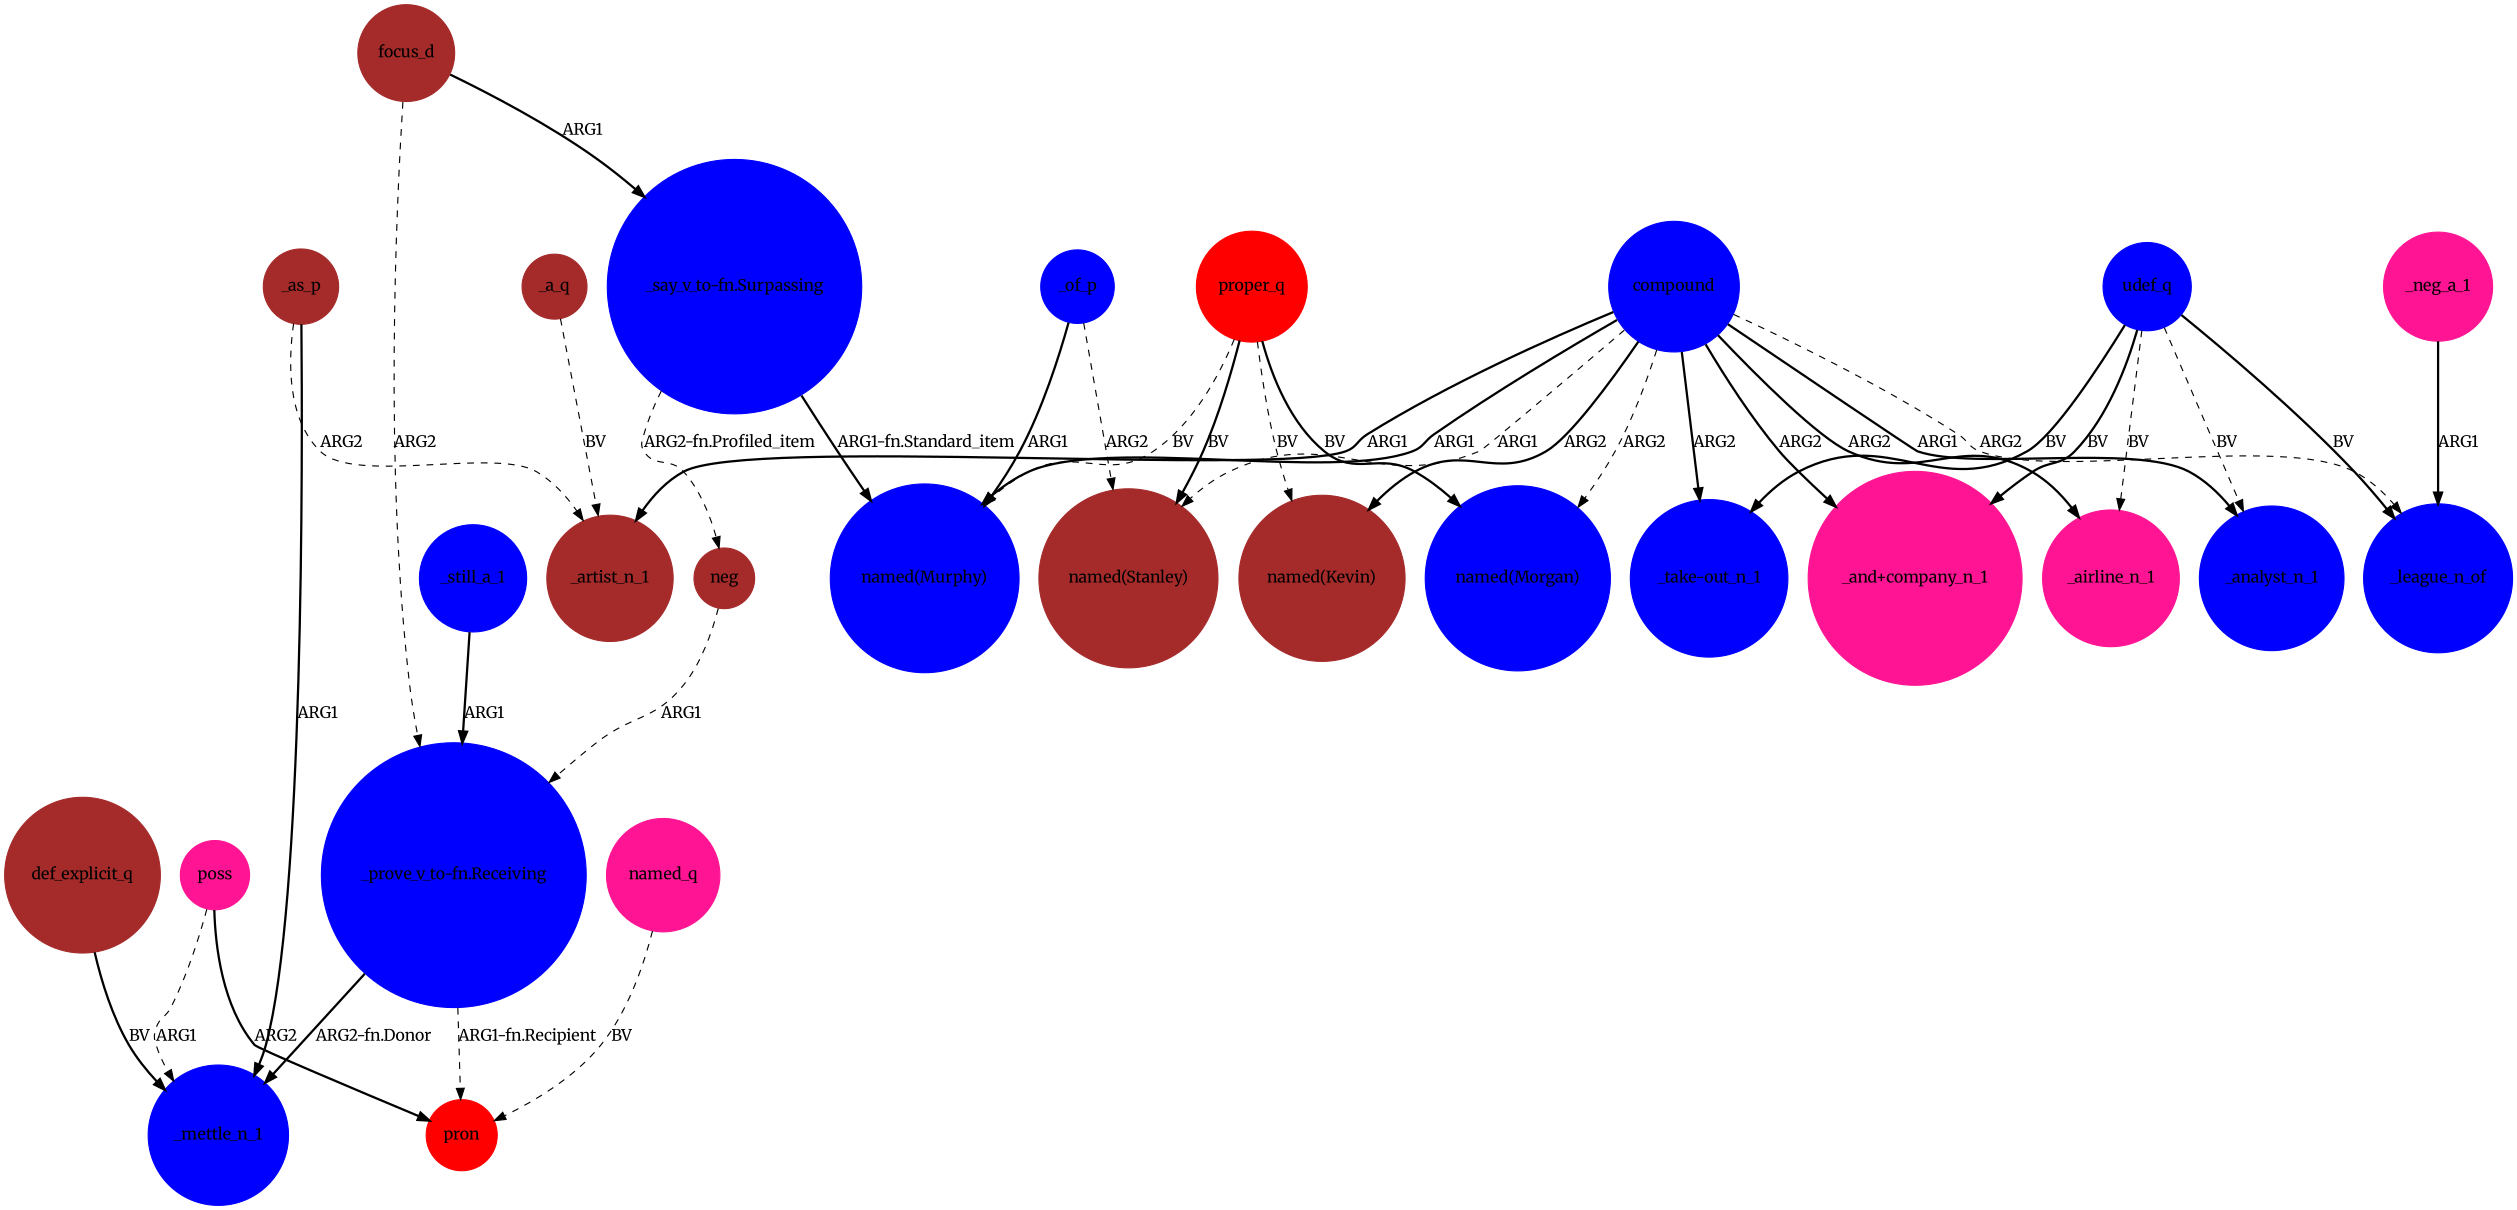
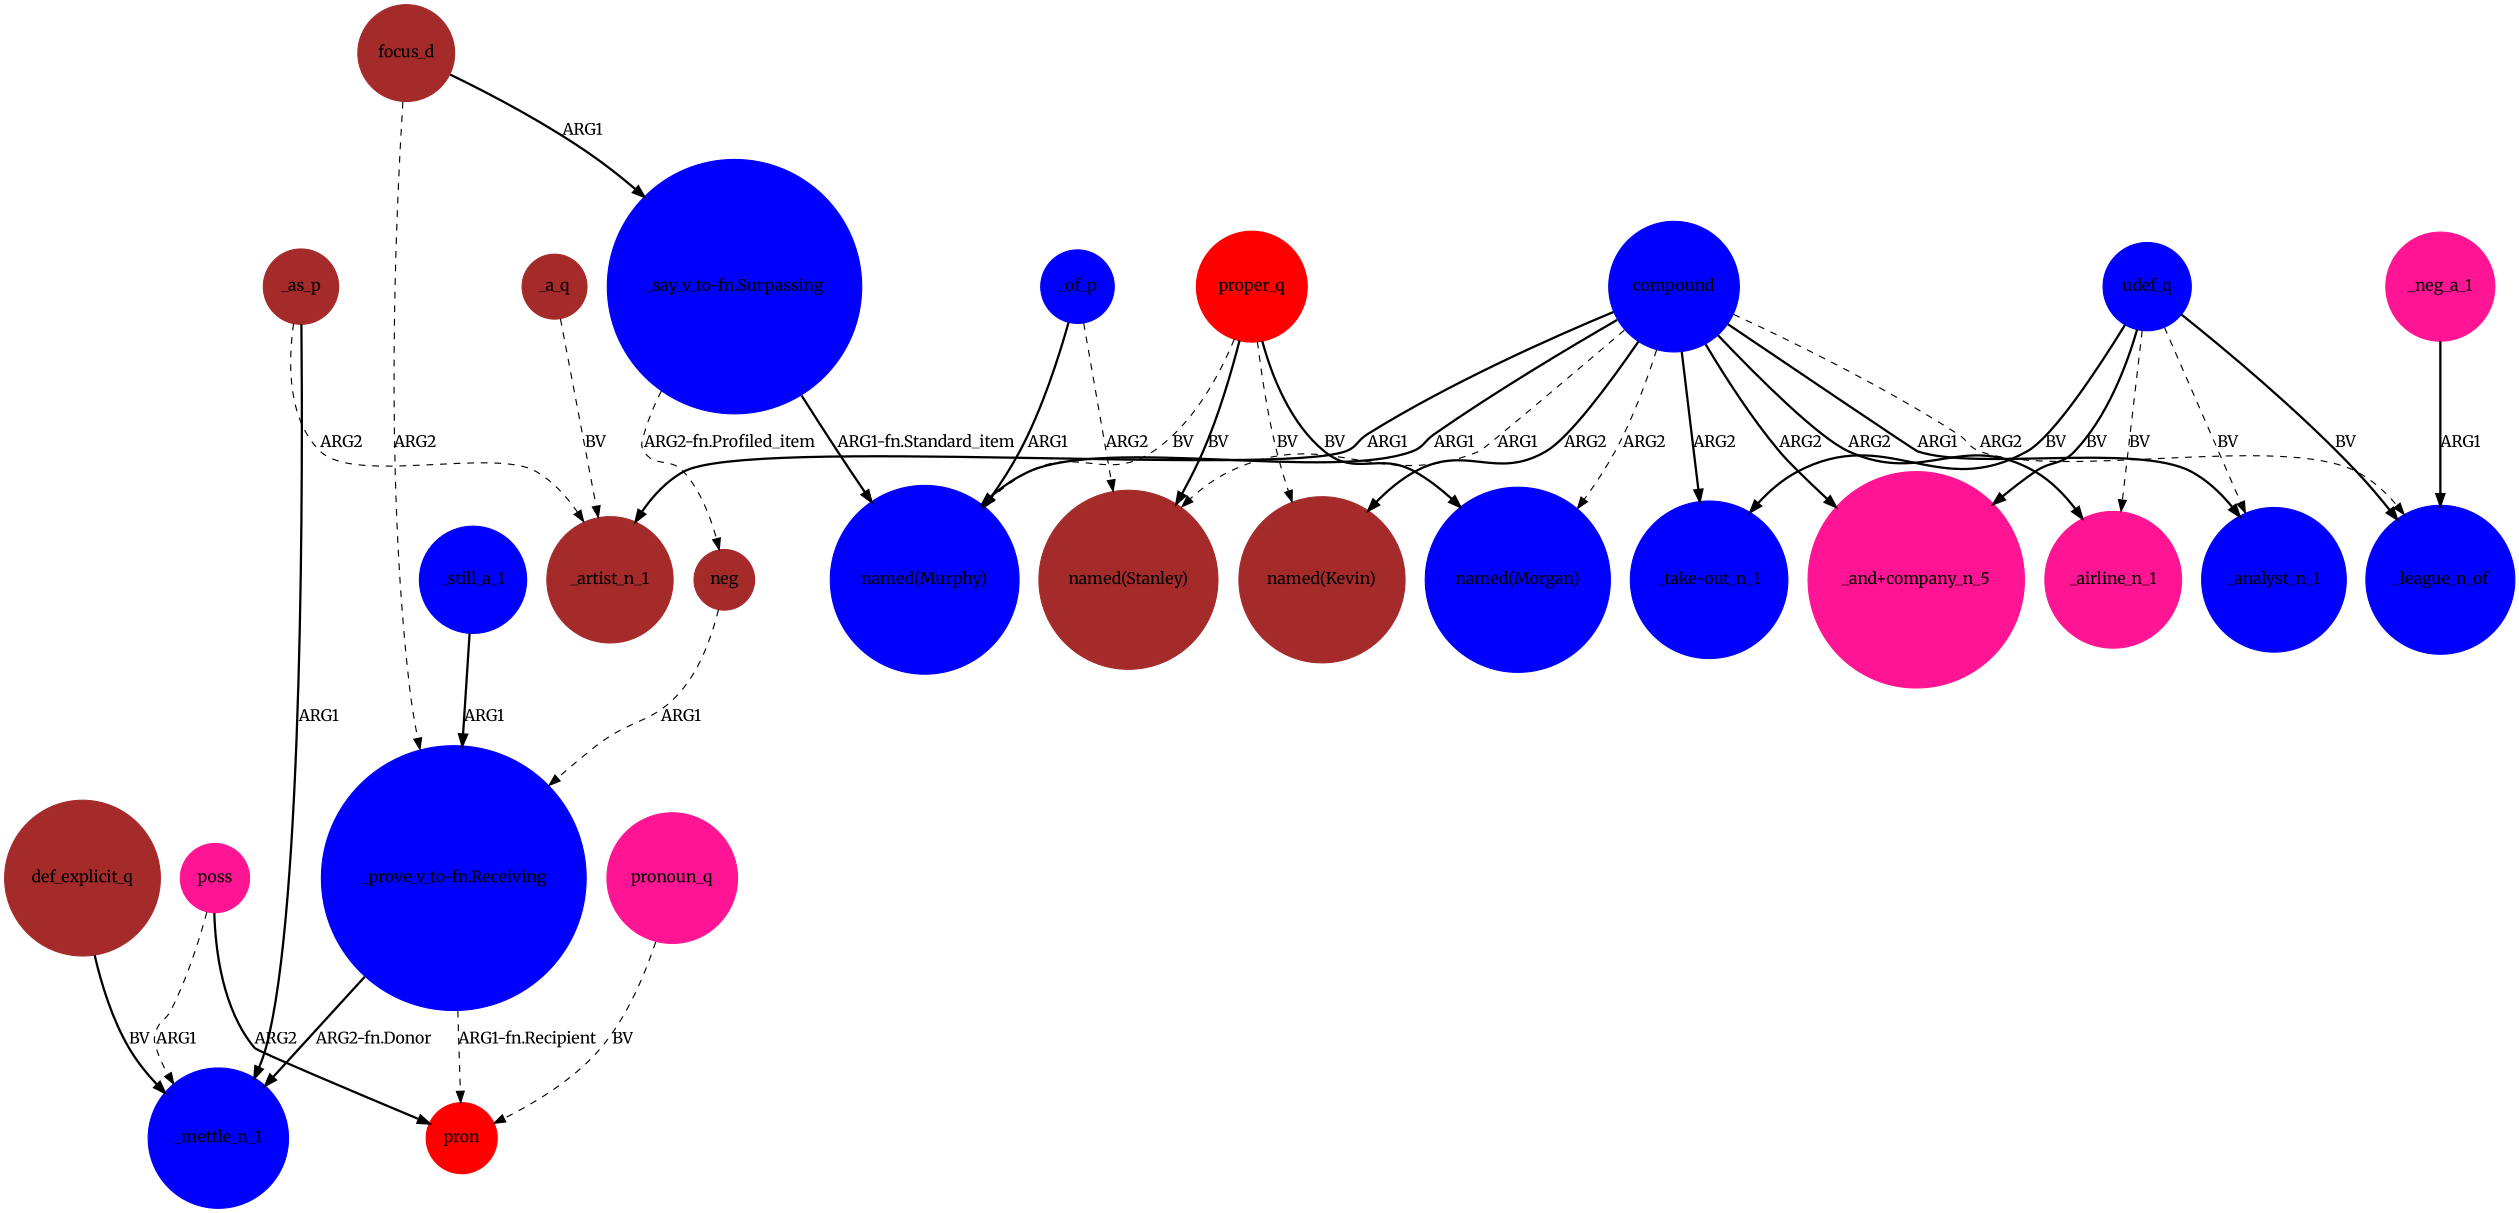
node "_and+company_n_1": label "_and+company_n_1" -> "_and+company_n_5"
node "named_q": label "named_q" -> "pronoun_q"
